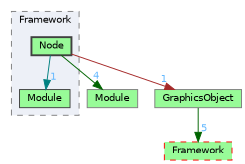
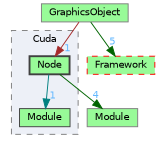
cluster "Framework": label "Framework" -> "Cuda"
edge "Node" -> "GraphicsObject": reversed
